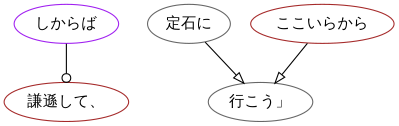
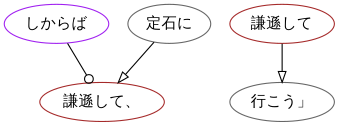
node "ここいらから": label "ここいらから" -> "謙遜して"
edge "定石に" -> "行こう」": now "定石に" -> "謙遜して、"
